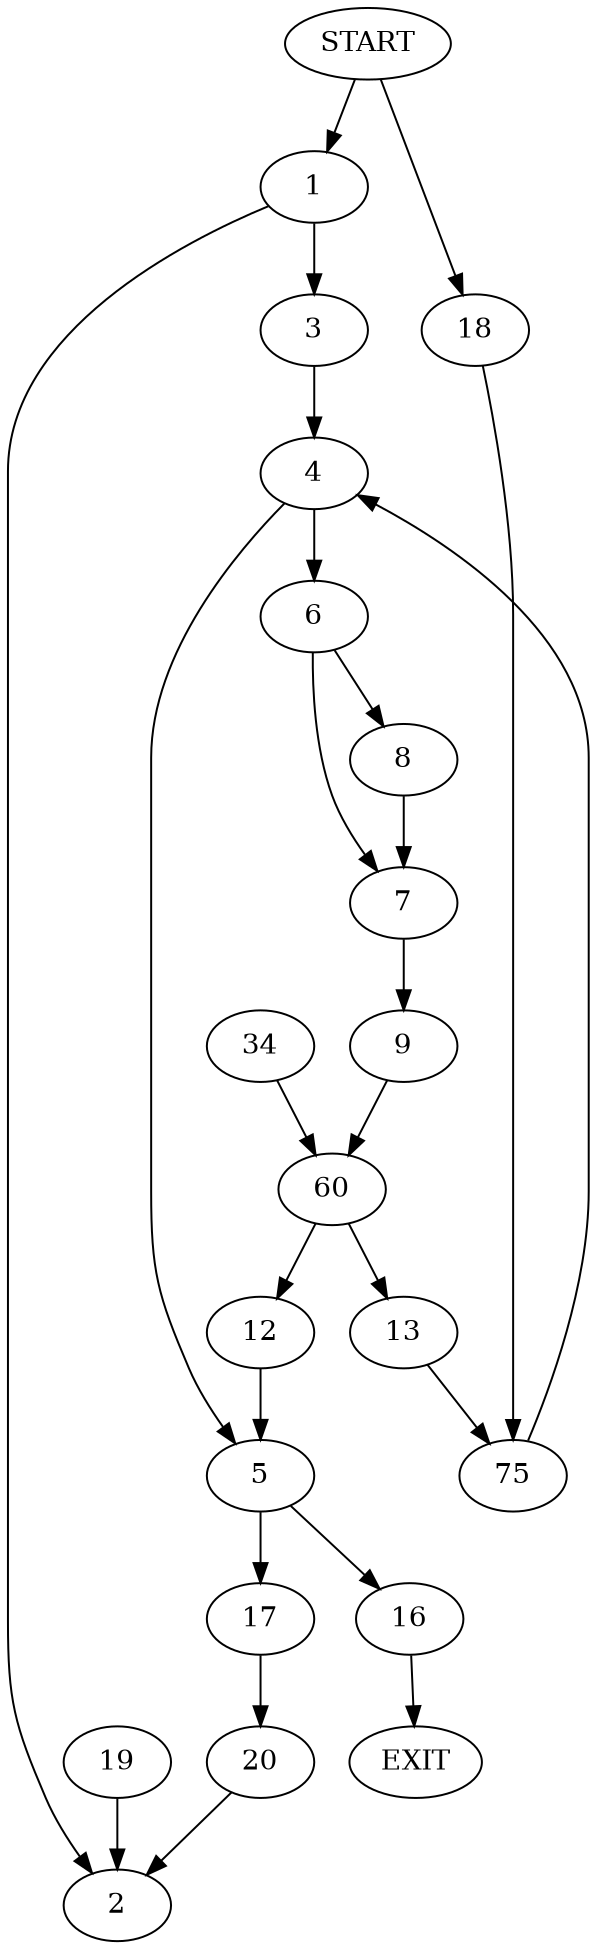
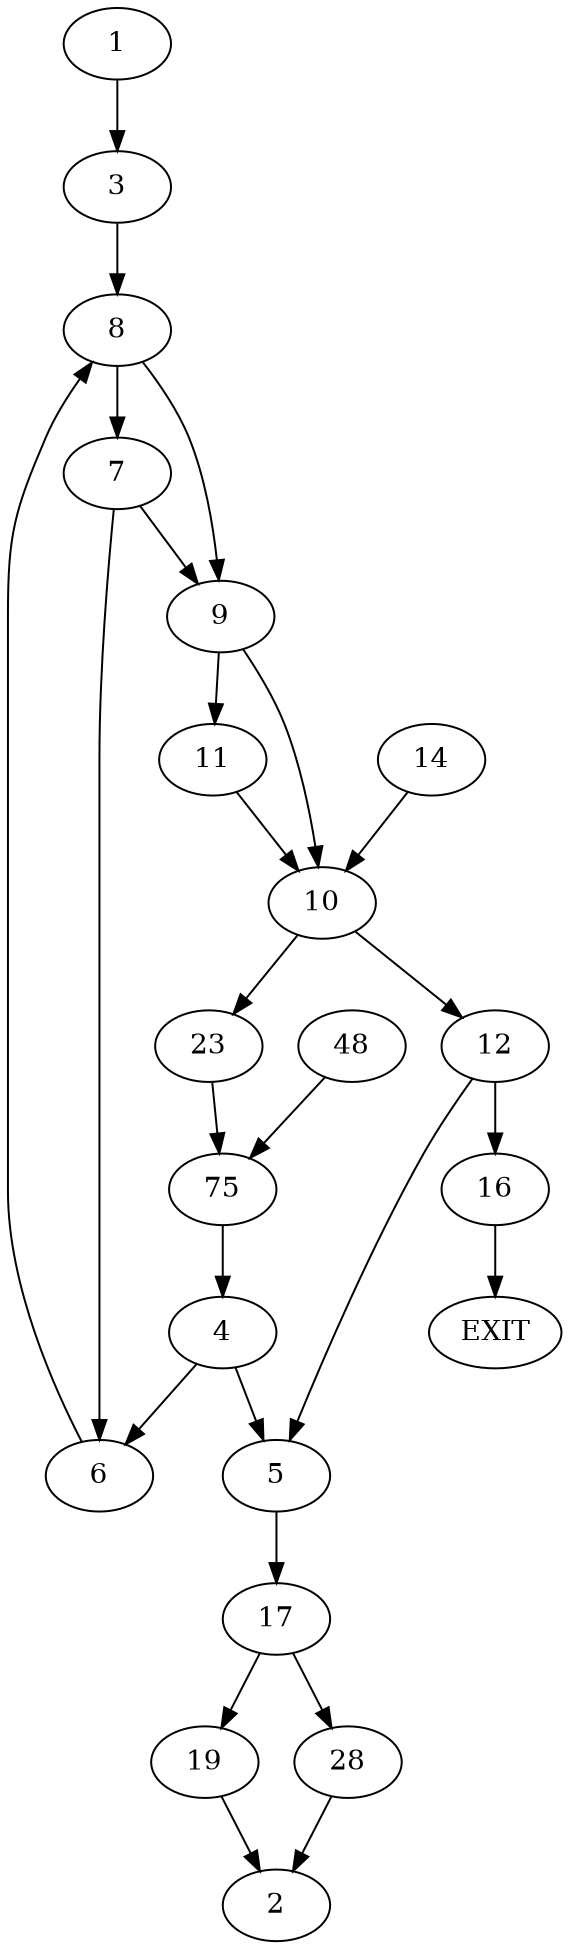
node "START": removed
node "18": label "18" -> "48"
edge "3" -> "4": now "3" -> "8"
edge "8" -> "9": added
edge "6" -> "7": reversed
node "11": added
edge "1" -> "2": removed
node "34": label "34" -> "14"
node "60": label "60" -> "10"
node "13": label "13" -> "23"
edge "5" -> "16": now "12" -> "16"
edge "17" -> "19": added
node "20": label "20" -> "28"
